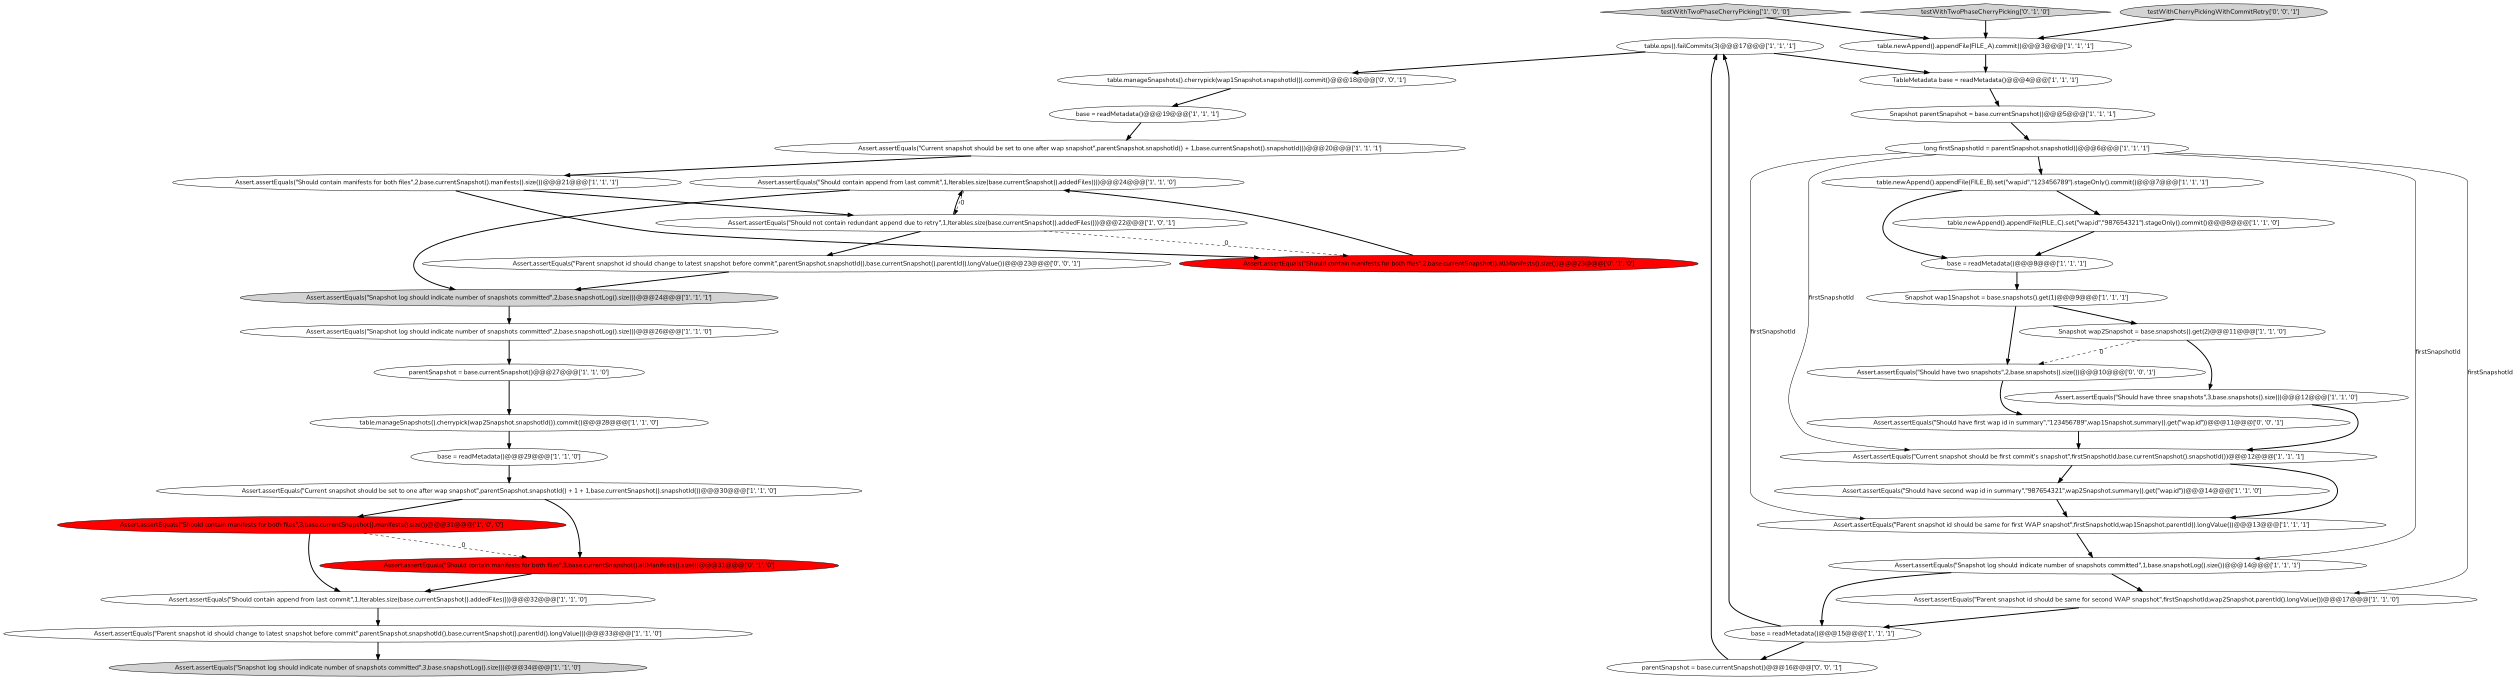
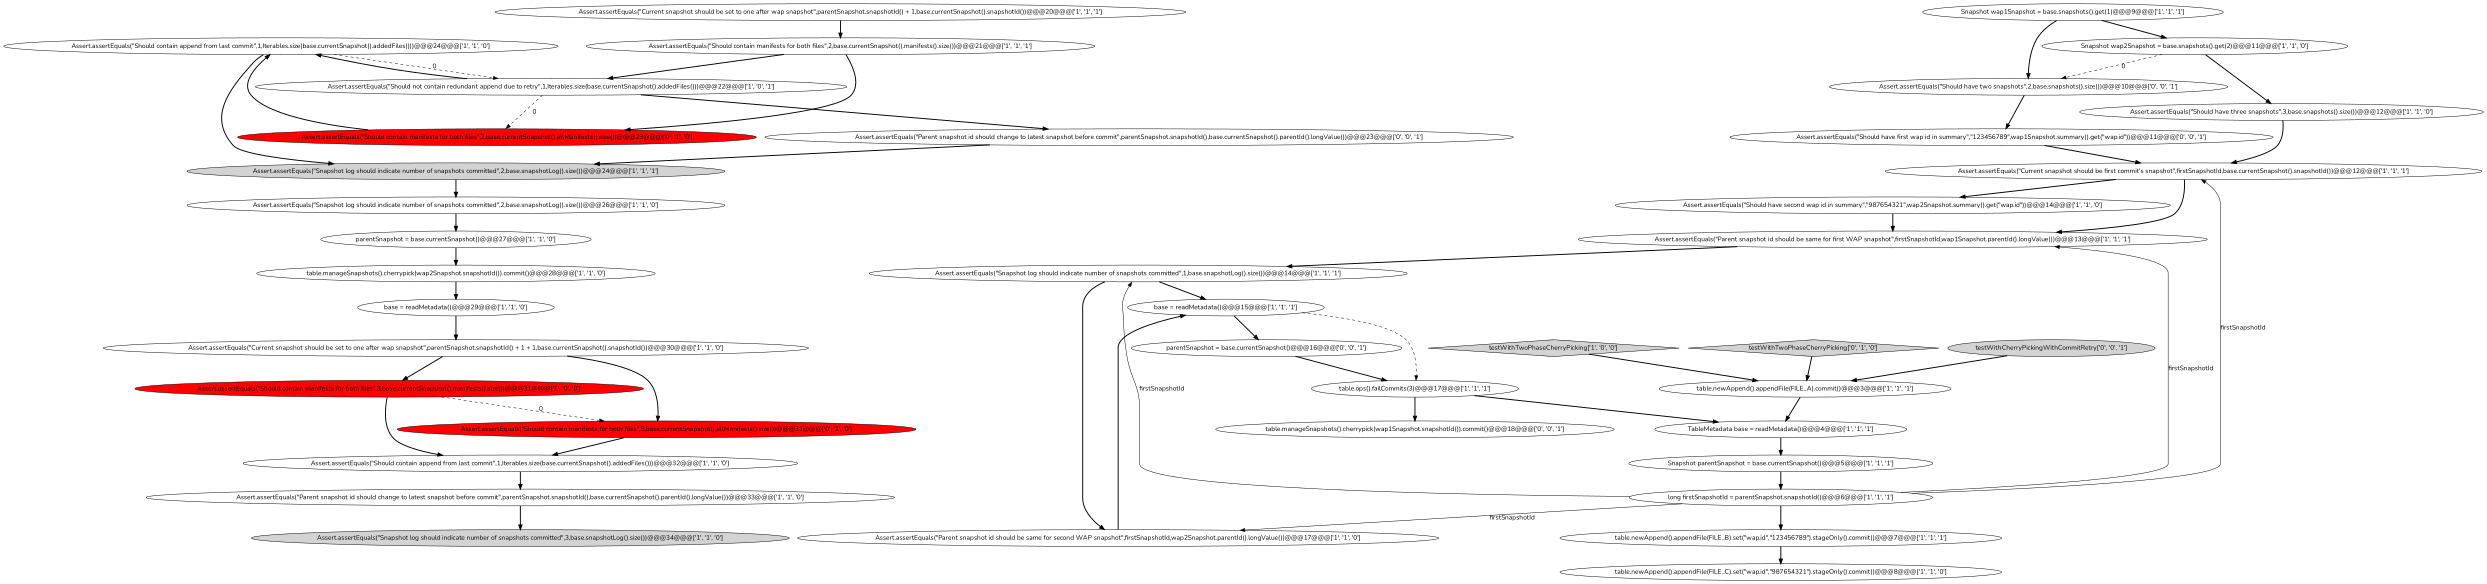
node "base = readMetadata()@@@19@@@['1', '1', '1']": removed
node "base = readMetadata()@@@8@@@['1', '1', '1']": removed
edge "base = readMetadata()@@@15@@@['1', '1', '1']" -> "table.ops().failCommits(3)@@@17@@@['1', '1', '1']": style bold -> dashed
